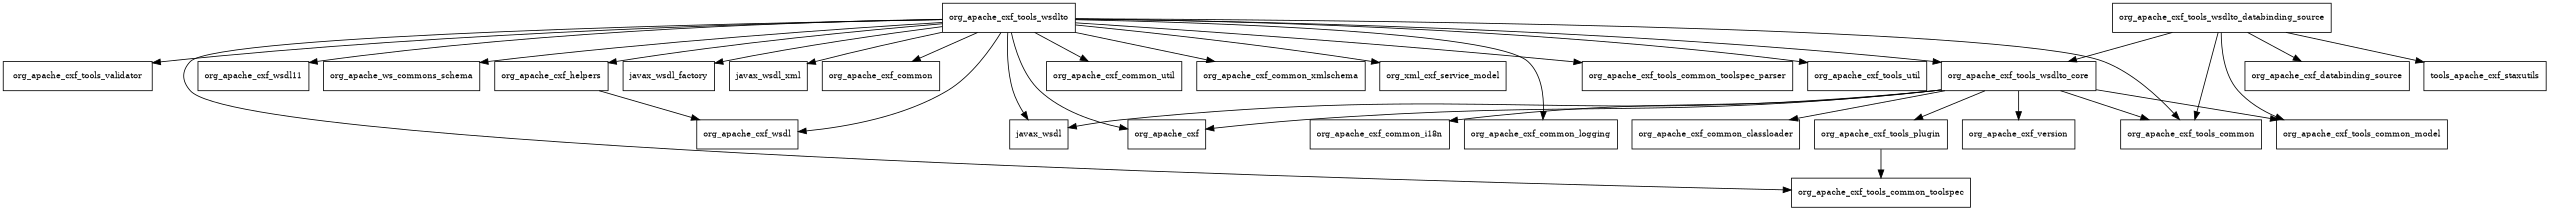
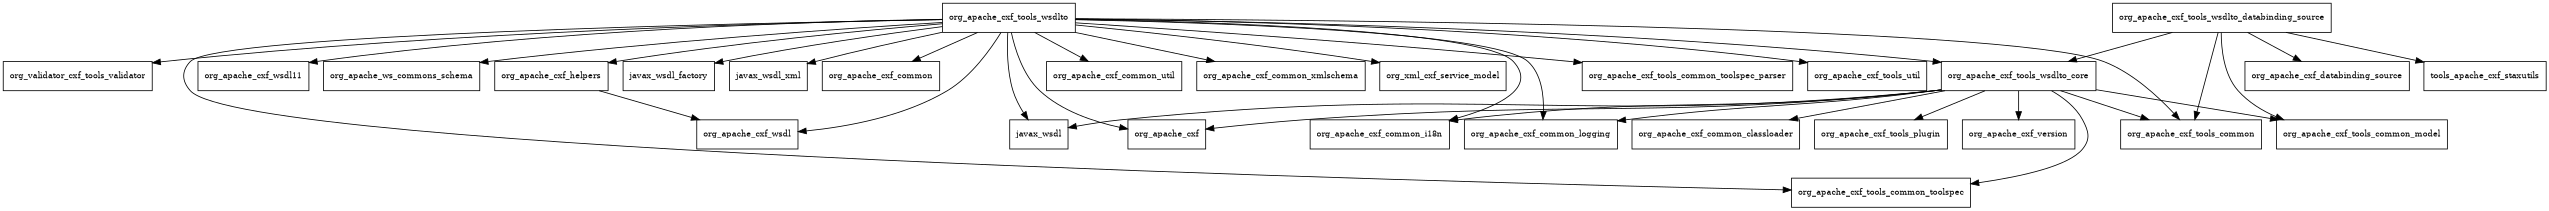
edge "org_apache_cxf_tools_wsdlto" -> "org_apache_cxf_common_i18n": added
node "org_apache_cxf_tools_validator": label "org_apache_cxf_tools_validator" -> "org_validator_cxf_tools_validator"
edge "org_apache_cxf_tools_wsdlto_core" -> "org_apache_cxf_common_logging": added
edge "org_apache_cxf_tools_plugin" -> "org_apache_cxf_tools_common_toolspec": now "org_apache_cxf_tools_wsdlto_core" -> "org_apache_cxf_tools_common_toolspec"
